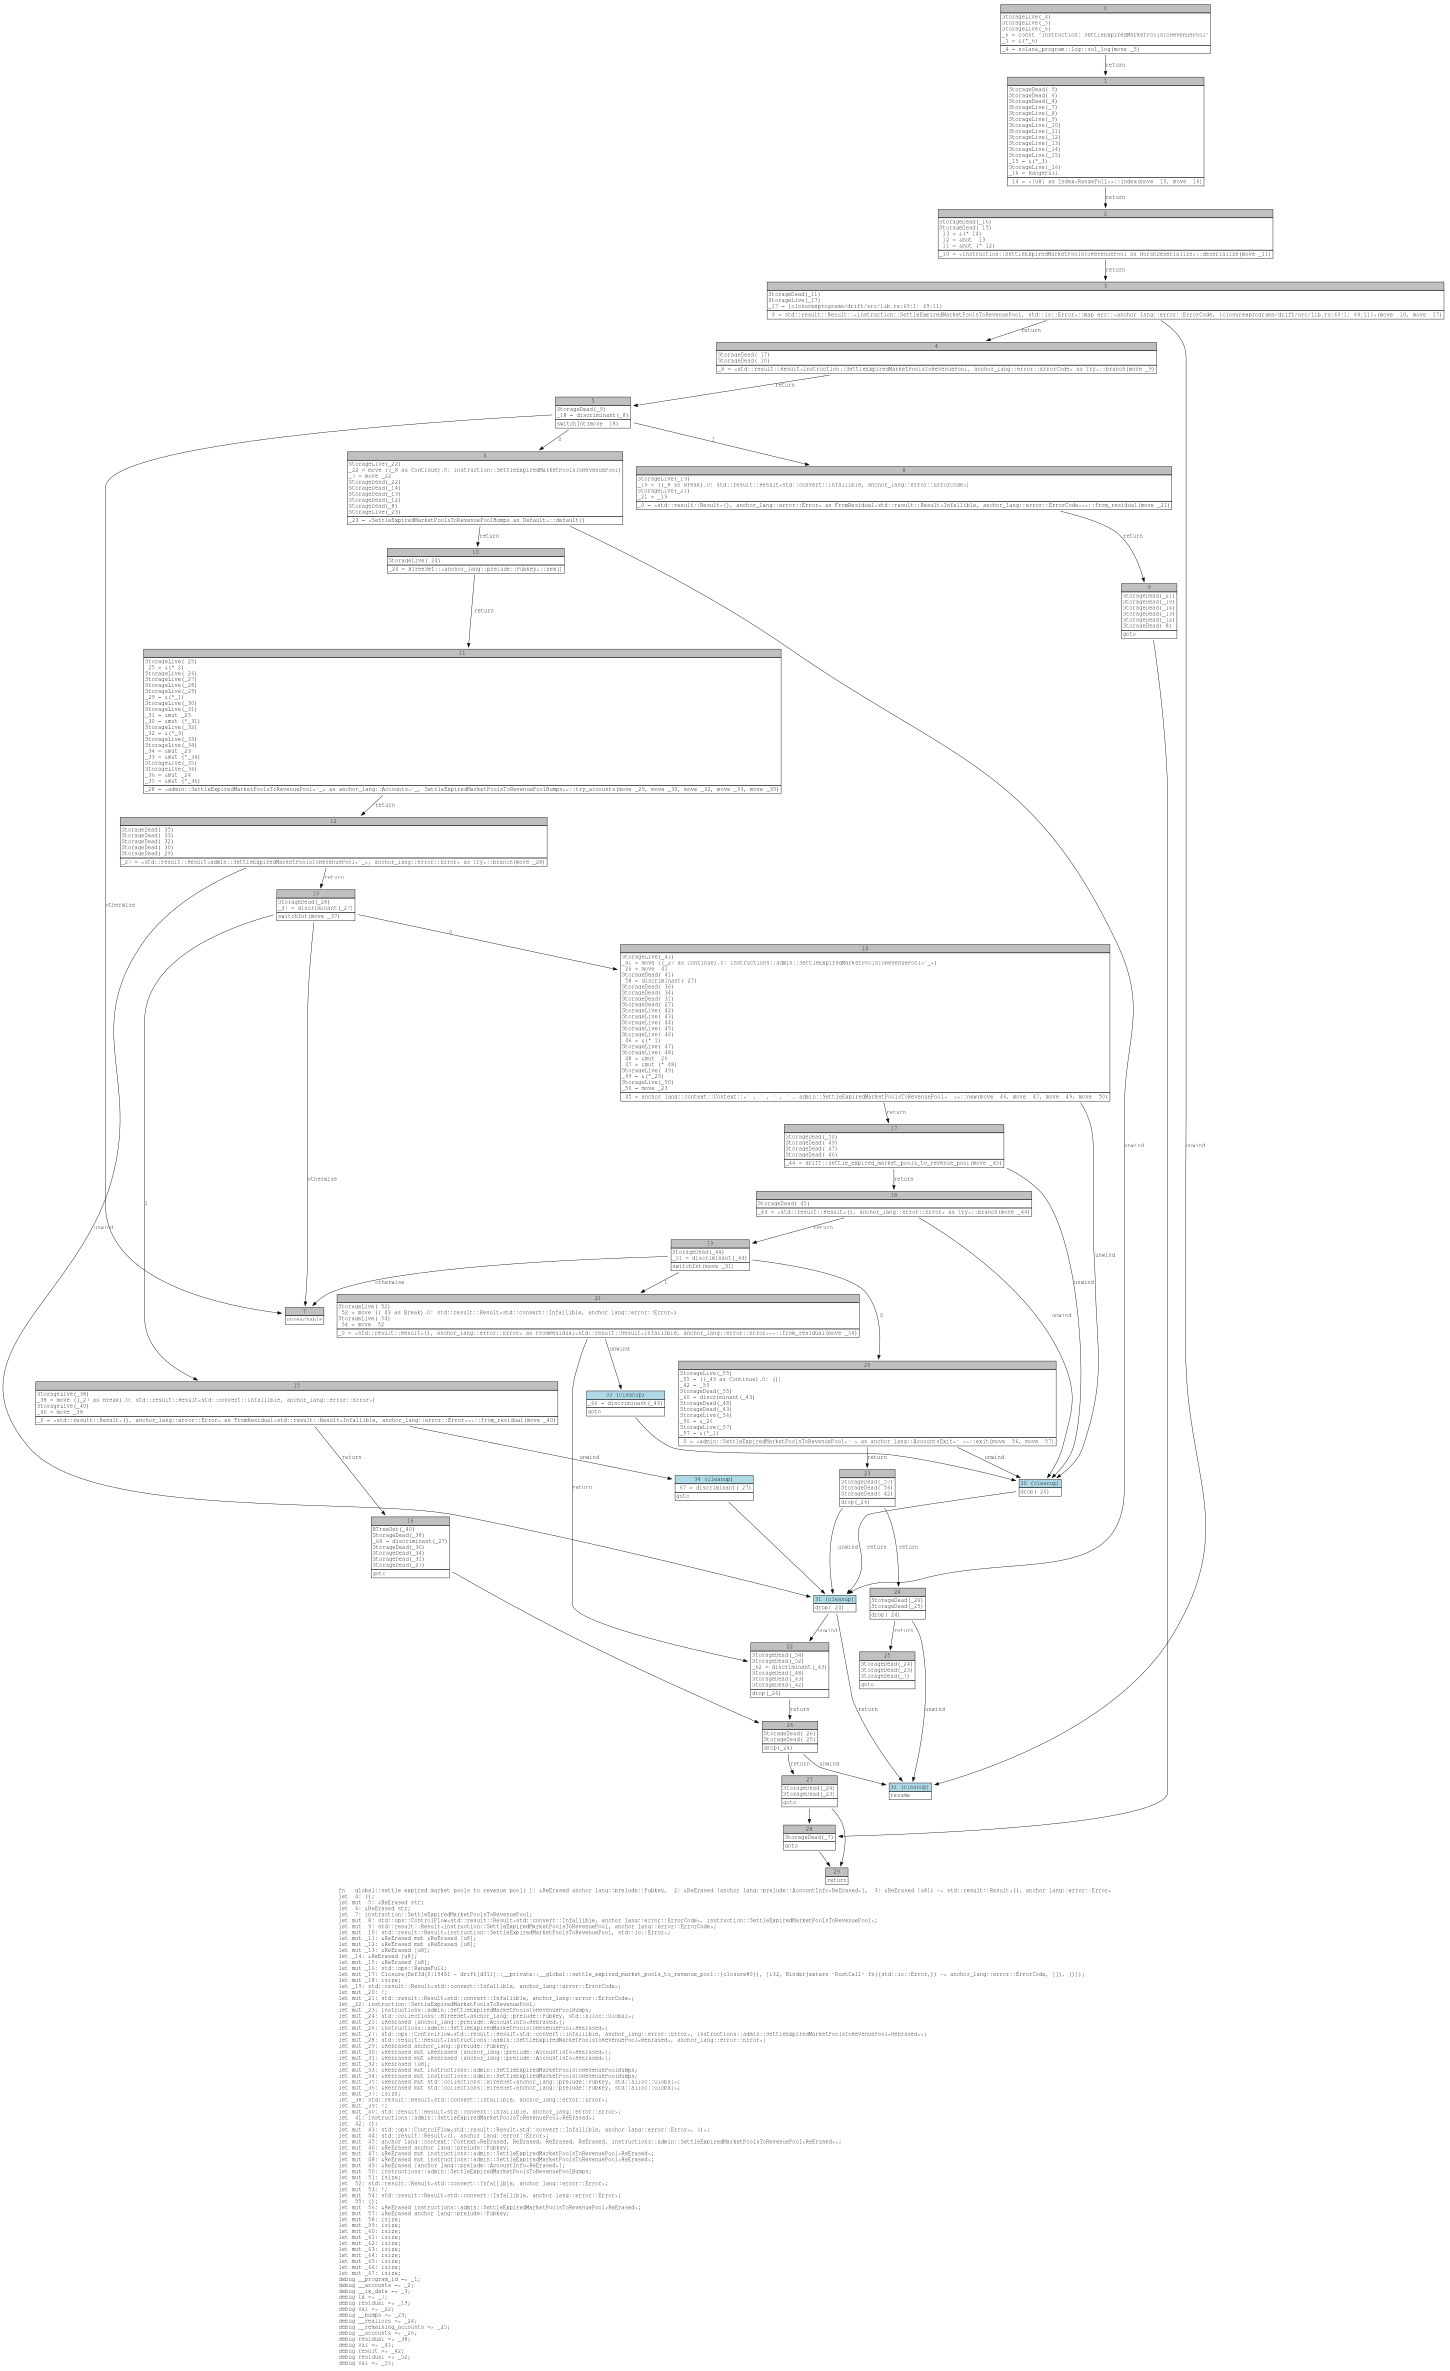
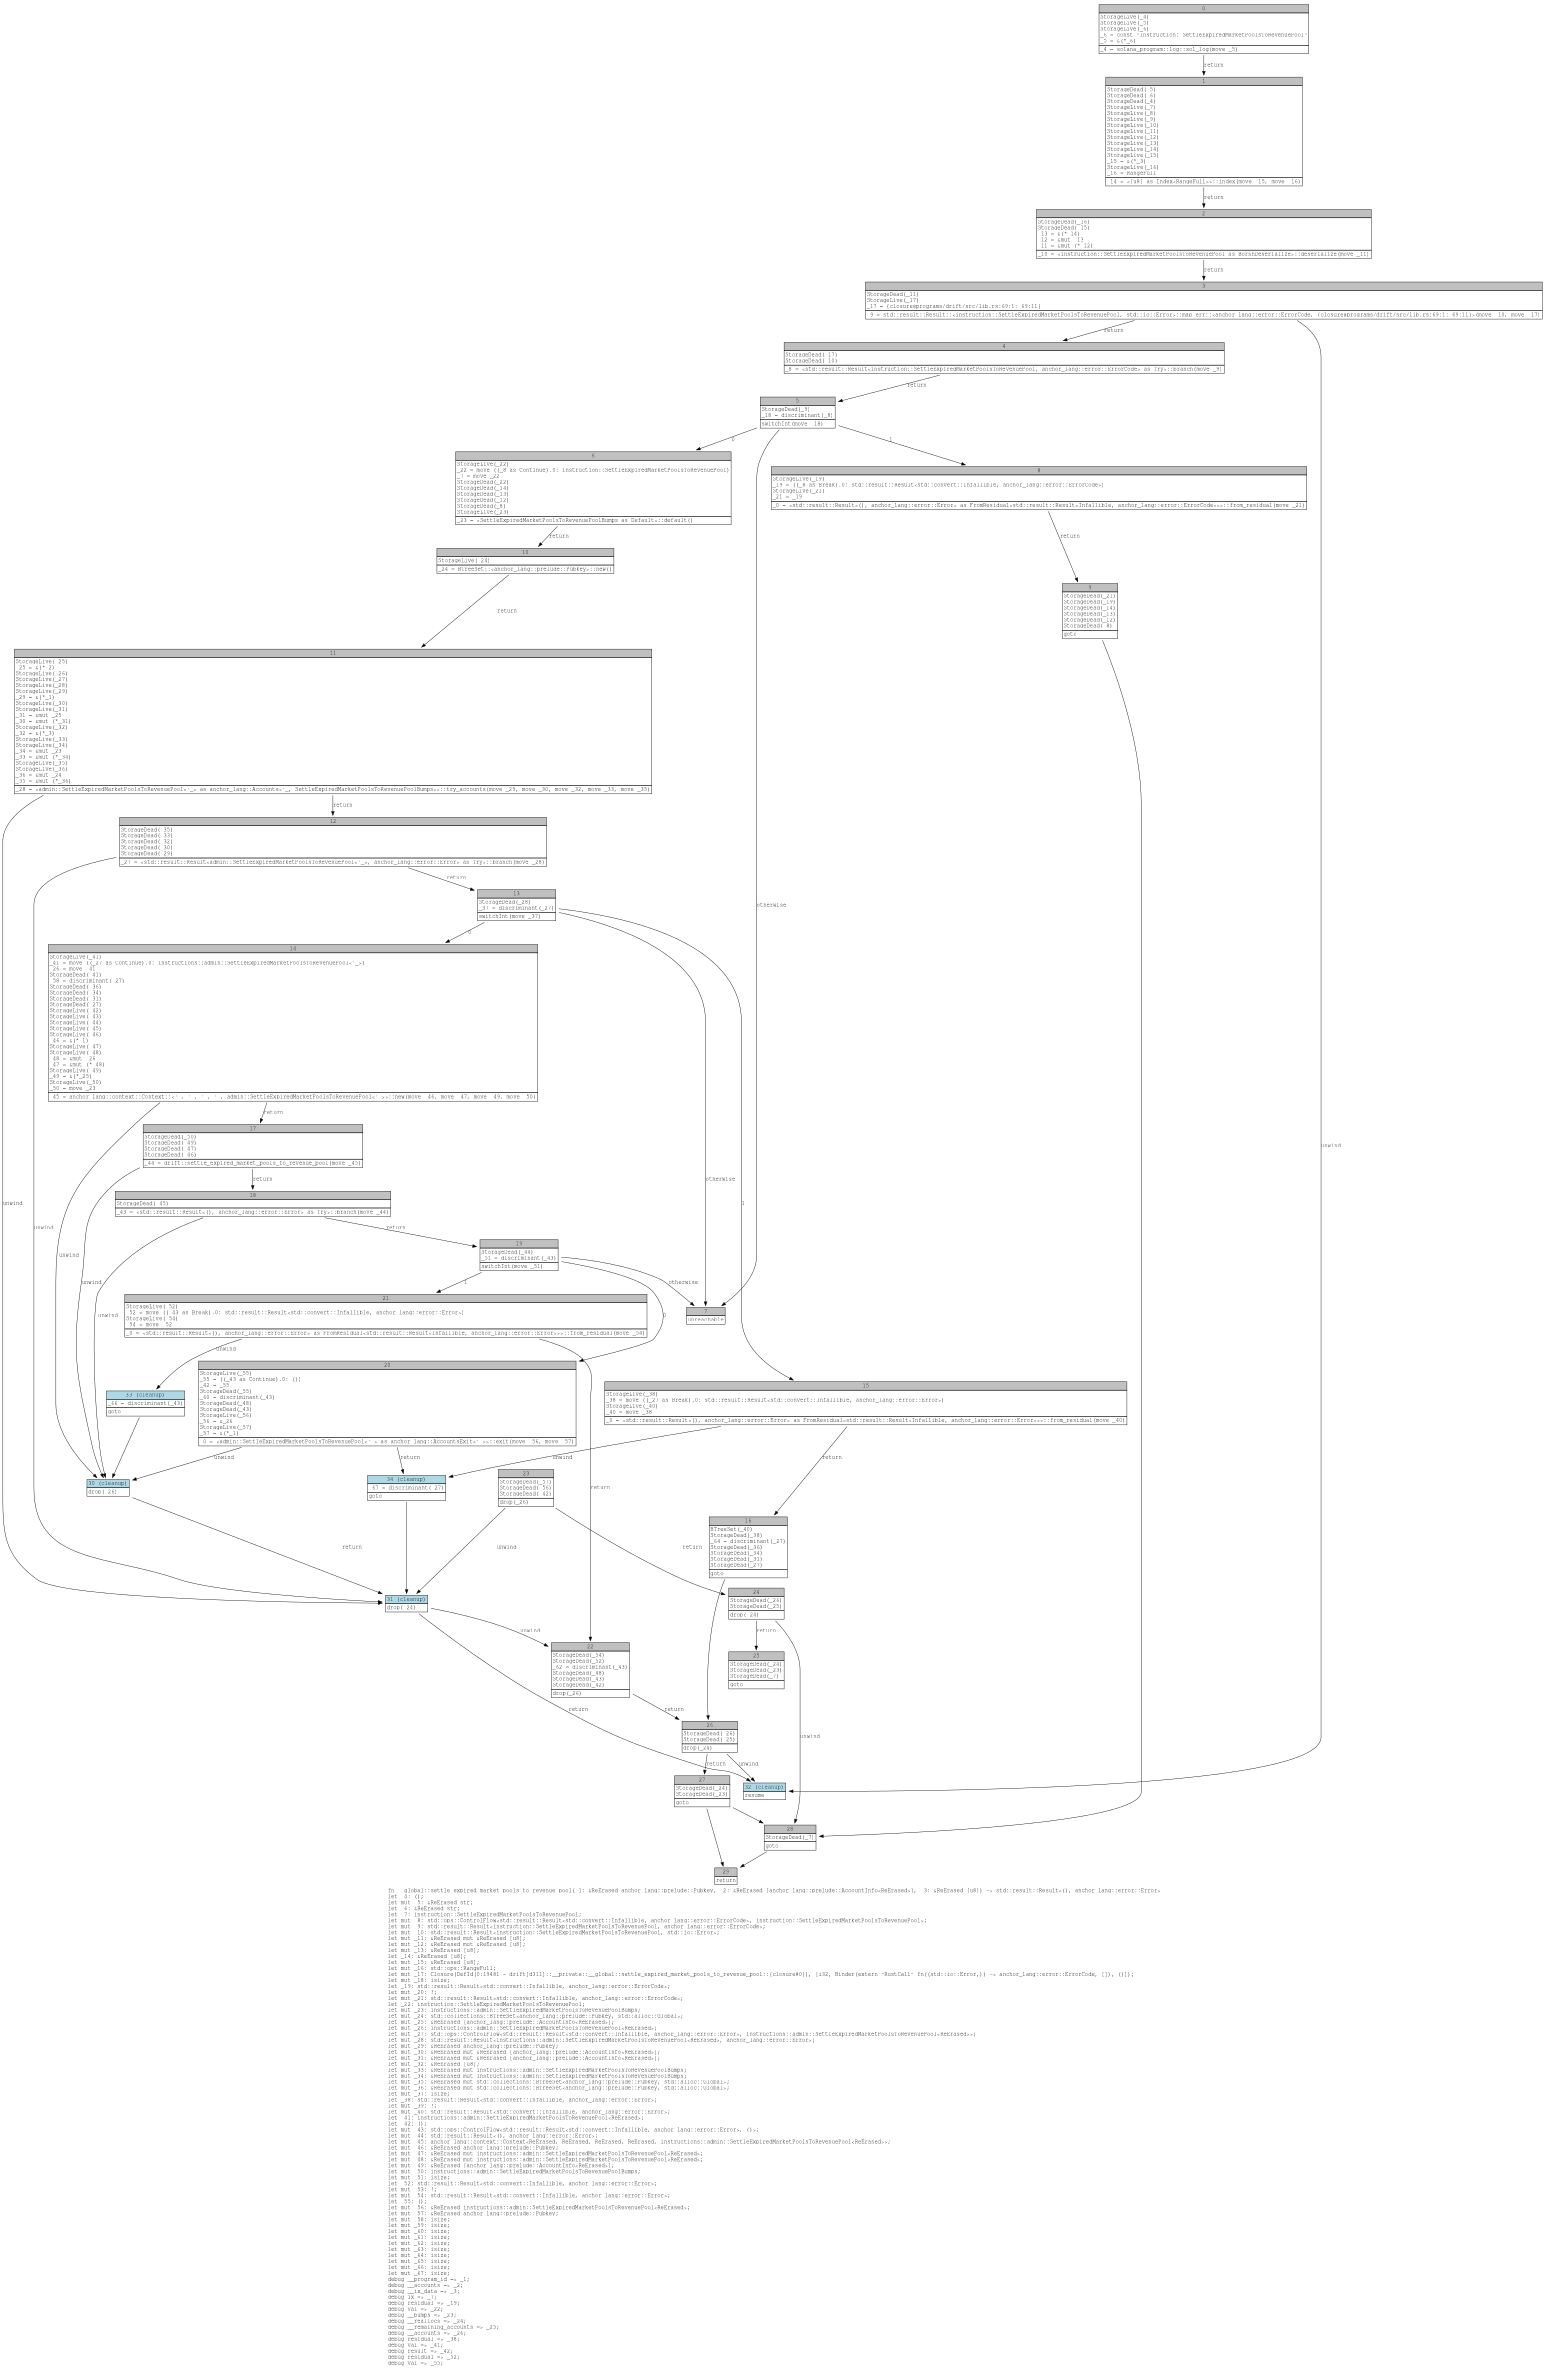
edge "6" -> "31 (cleanup)": now "11" -> "31 (cleanup)"
edge "20" -> "23": now "20" -> "34 (cleanup)"
edge "24" -> "32 (cleanup)": now "24" -> "28"
